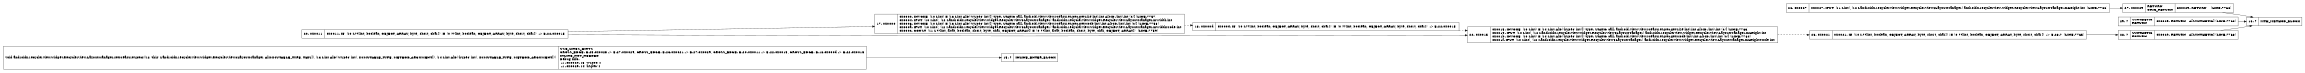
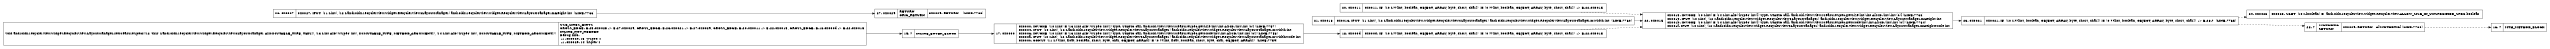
edge "27: 0x0029" -> "16: ?": removed
node "24: 0x0023": added
node "21: 0x0013": added
node "29: ?": removed
edge "17: 0x0000" -> "18: 0x000d": style dashed -> solid
edge "28: ?" -> "16: ?": style solid -> dashed
edge "20: 0x0011" -> "17: 0x0000": now "15: ?" -> "17: 0x0000"
edge "22: 0x0015" -> "23: 0x0021": style dashed -> solid
edge "23: 0x0021" -> "28: ?": style solid -> dashed
edge "20: 0x0011" -> "22: 0x0015": style solid -> dashed
